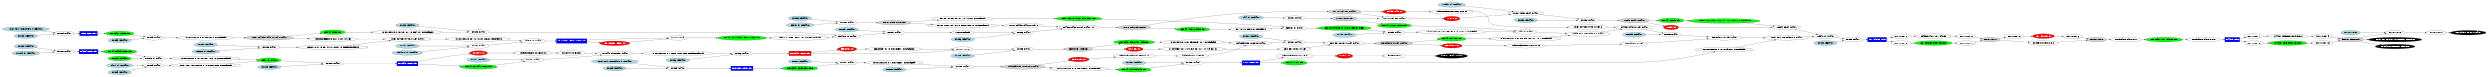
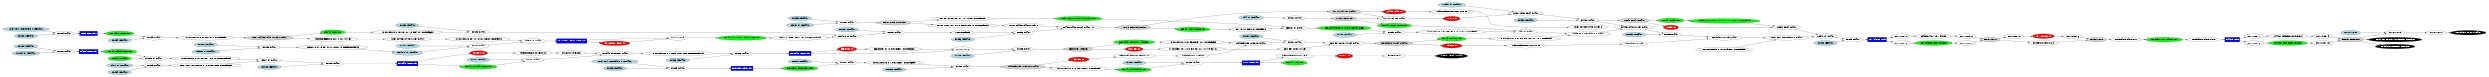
edge "Lower Collierville Tunnel 2" -> "Collierville Tunnel Inflow": now "STN_02 Inflow" -> "Collierville Tunnel Inflow"
edge "HOBART C AT NF DIV TUNNL OUTLT NR SPICER_11293700" -> "Upper Collierville Tunnel Inflow": now "HOBART C AT NF DIV TUNNL OUTLT NR SPICER_11293700" -> "Highland Ck Headflow"
node "Stanislaus PH": label "Stanislaus PH" -> "Release PH"
node "Beardsley Reservoir": fillcolor red -> blue
node "Spring Gap PH": label "Spring Gap PH" -> "Gap Gap PH"
node "Clark Fk Inflow": fillcolor green -> white
edge "IFR bl Lyons Res" -> "SF STANISLAUS R NR LONG BARN CA_11298000": removed
